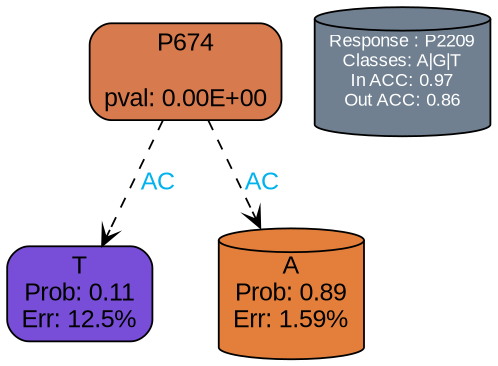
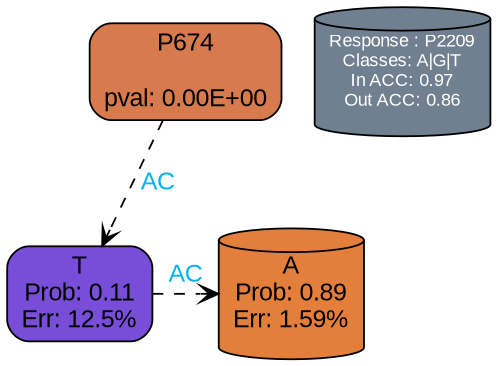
edge "P674 pval: 0.00E+00" -> "A Prob: 0.89 Err: 1.59%": now "T Prob: 0.11 Err: 12.5%" -> "A Prob: 0.89 Err: 1.59%"
